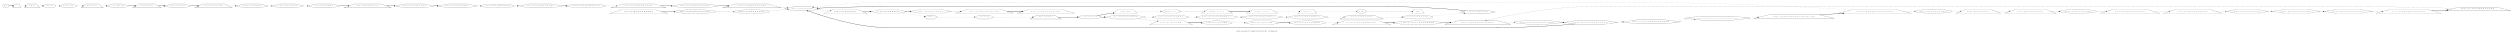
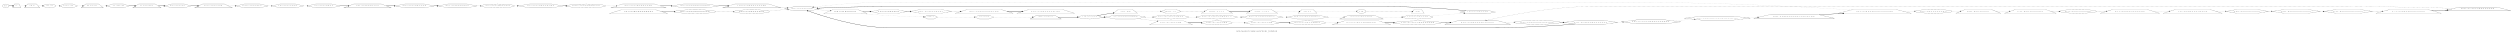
edge "27, 36: 6 7 10 11 18 19 32 33 44 45" -> "63, 95: 6 7": now "26, 35: 6 7 10 11 18 19 32 33 44 45" -> "63, 95: 6 7"
